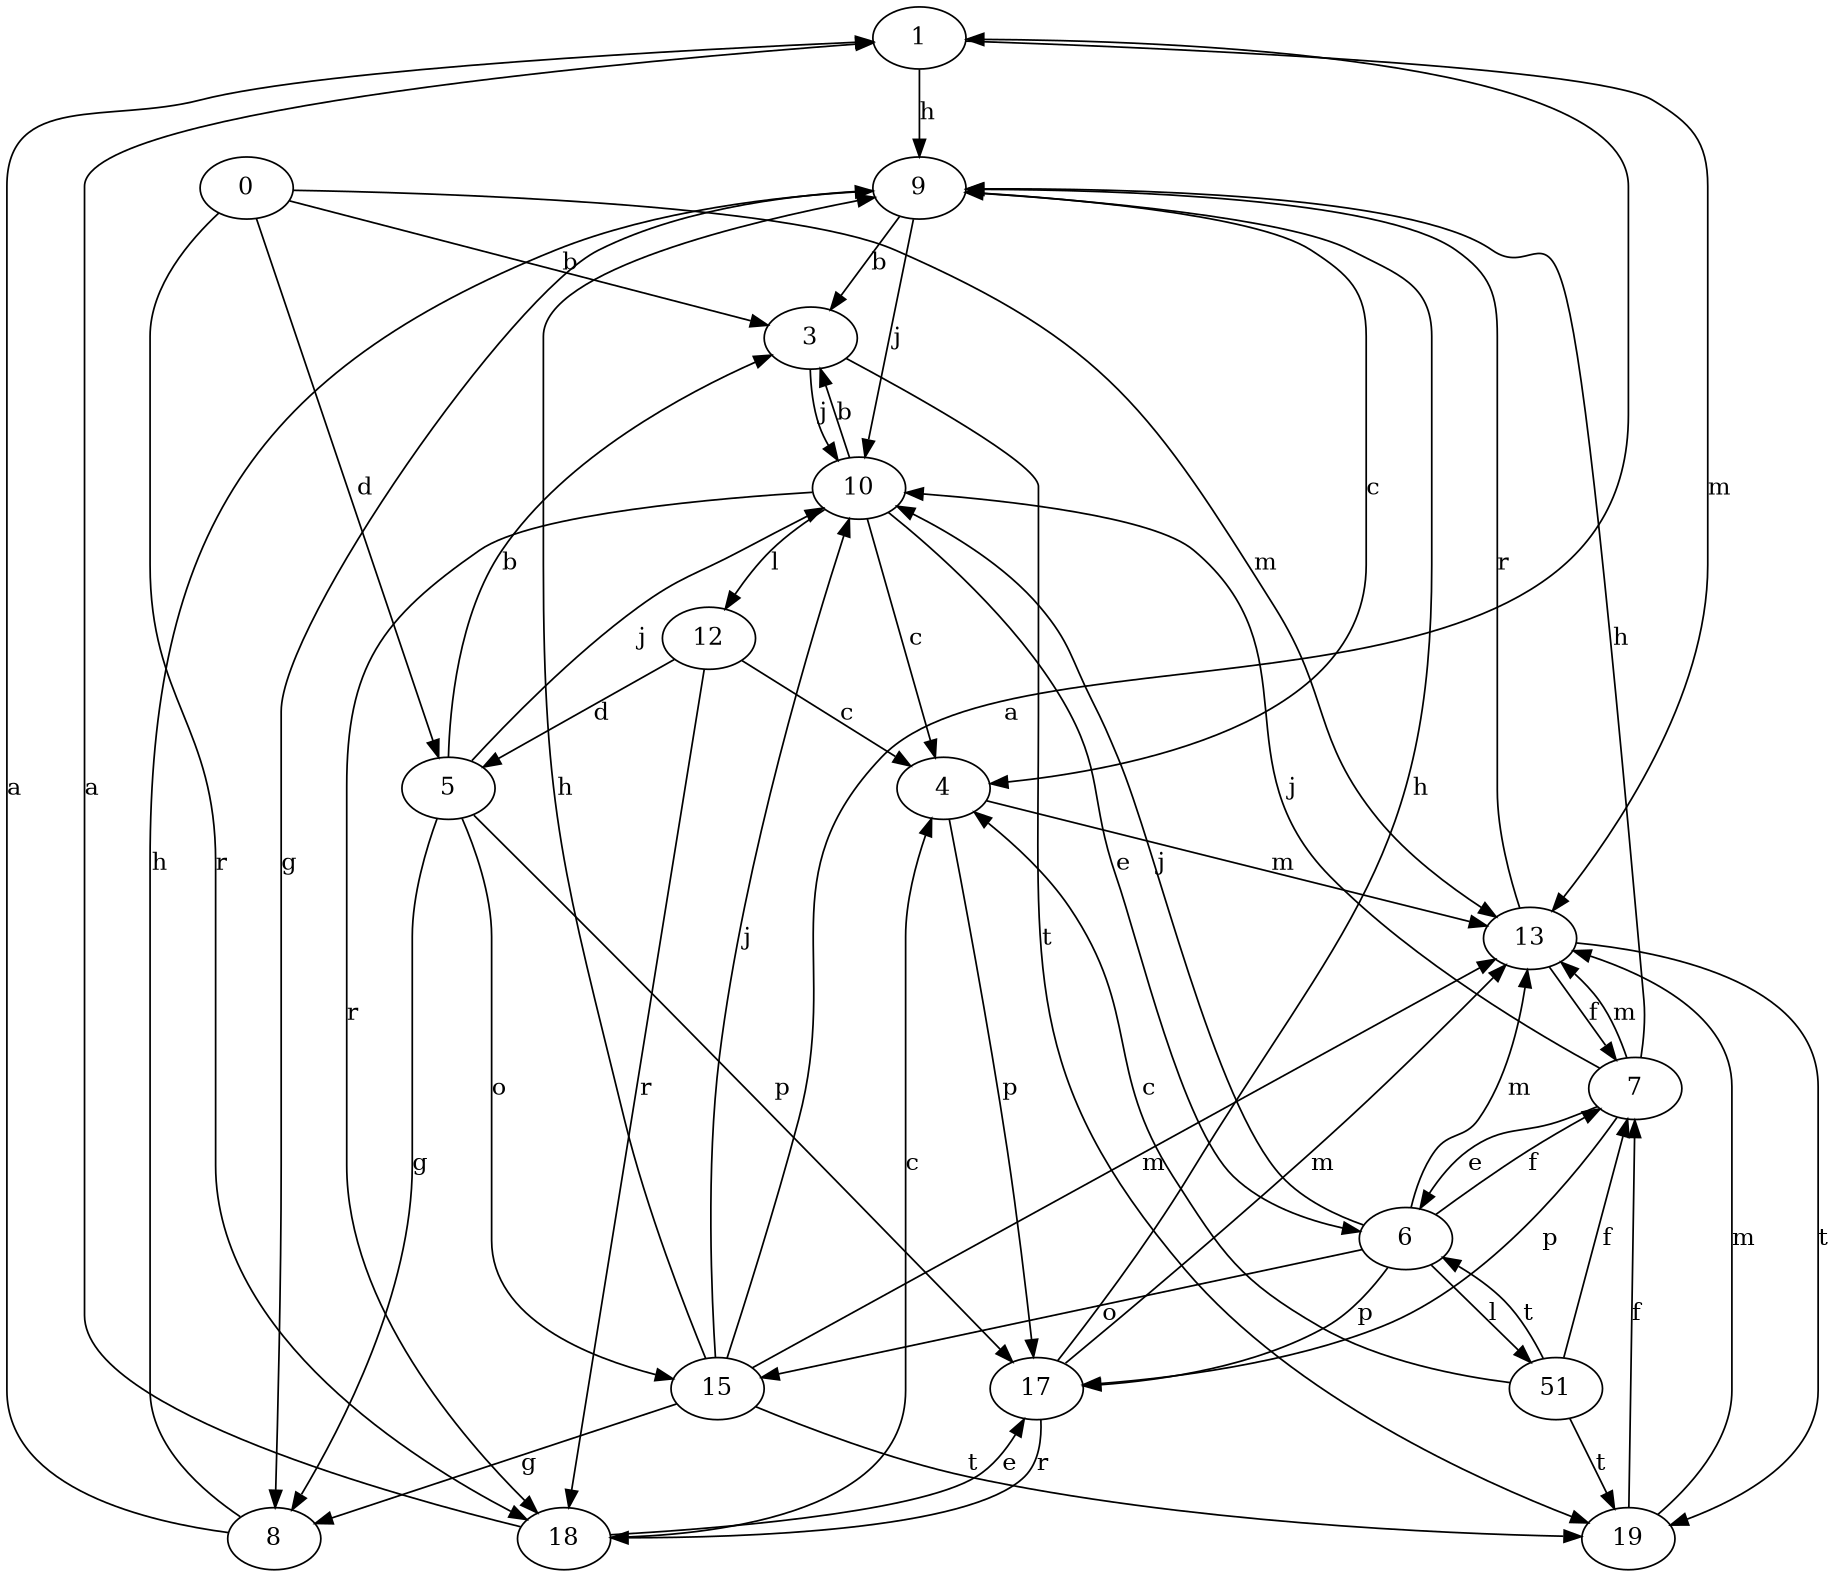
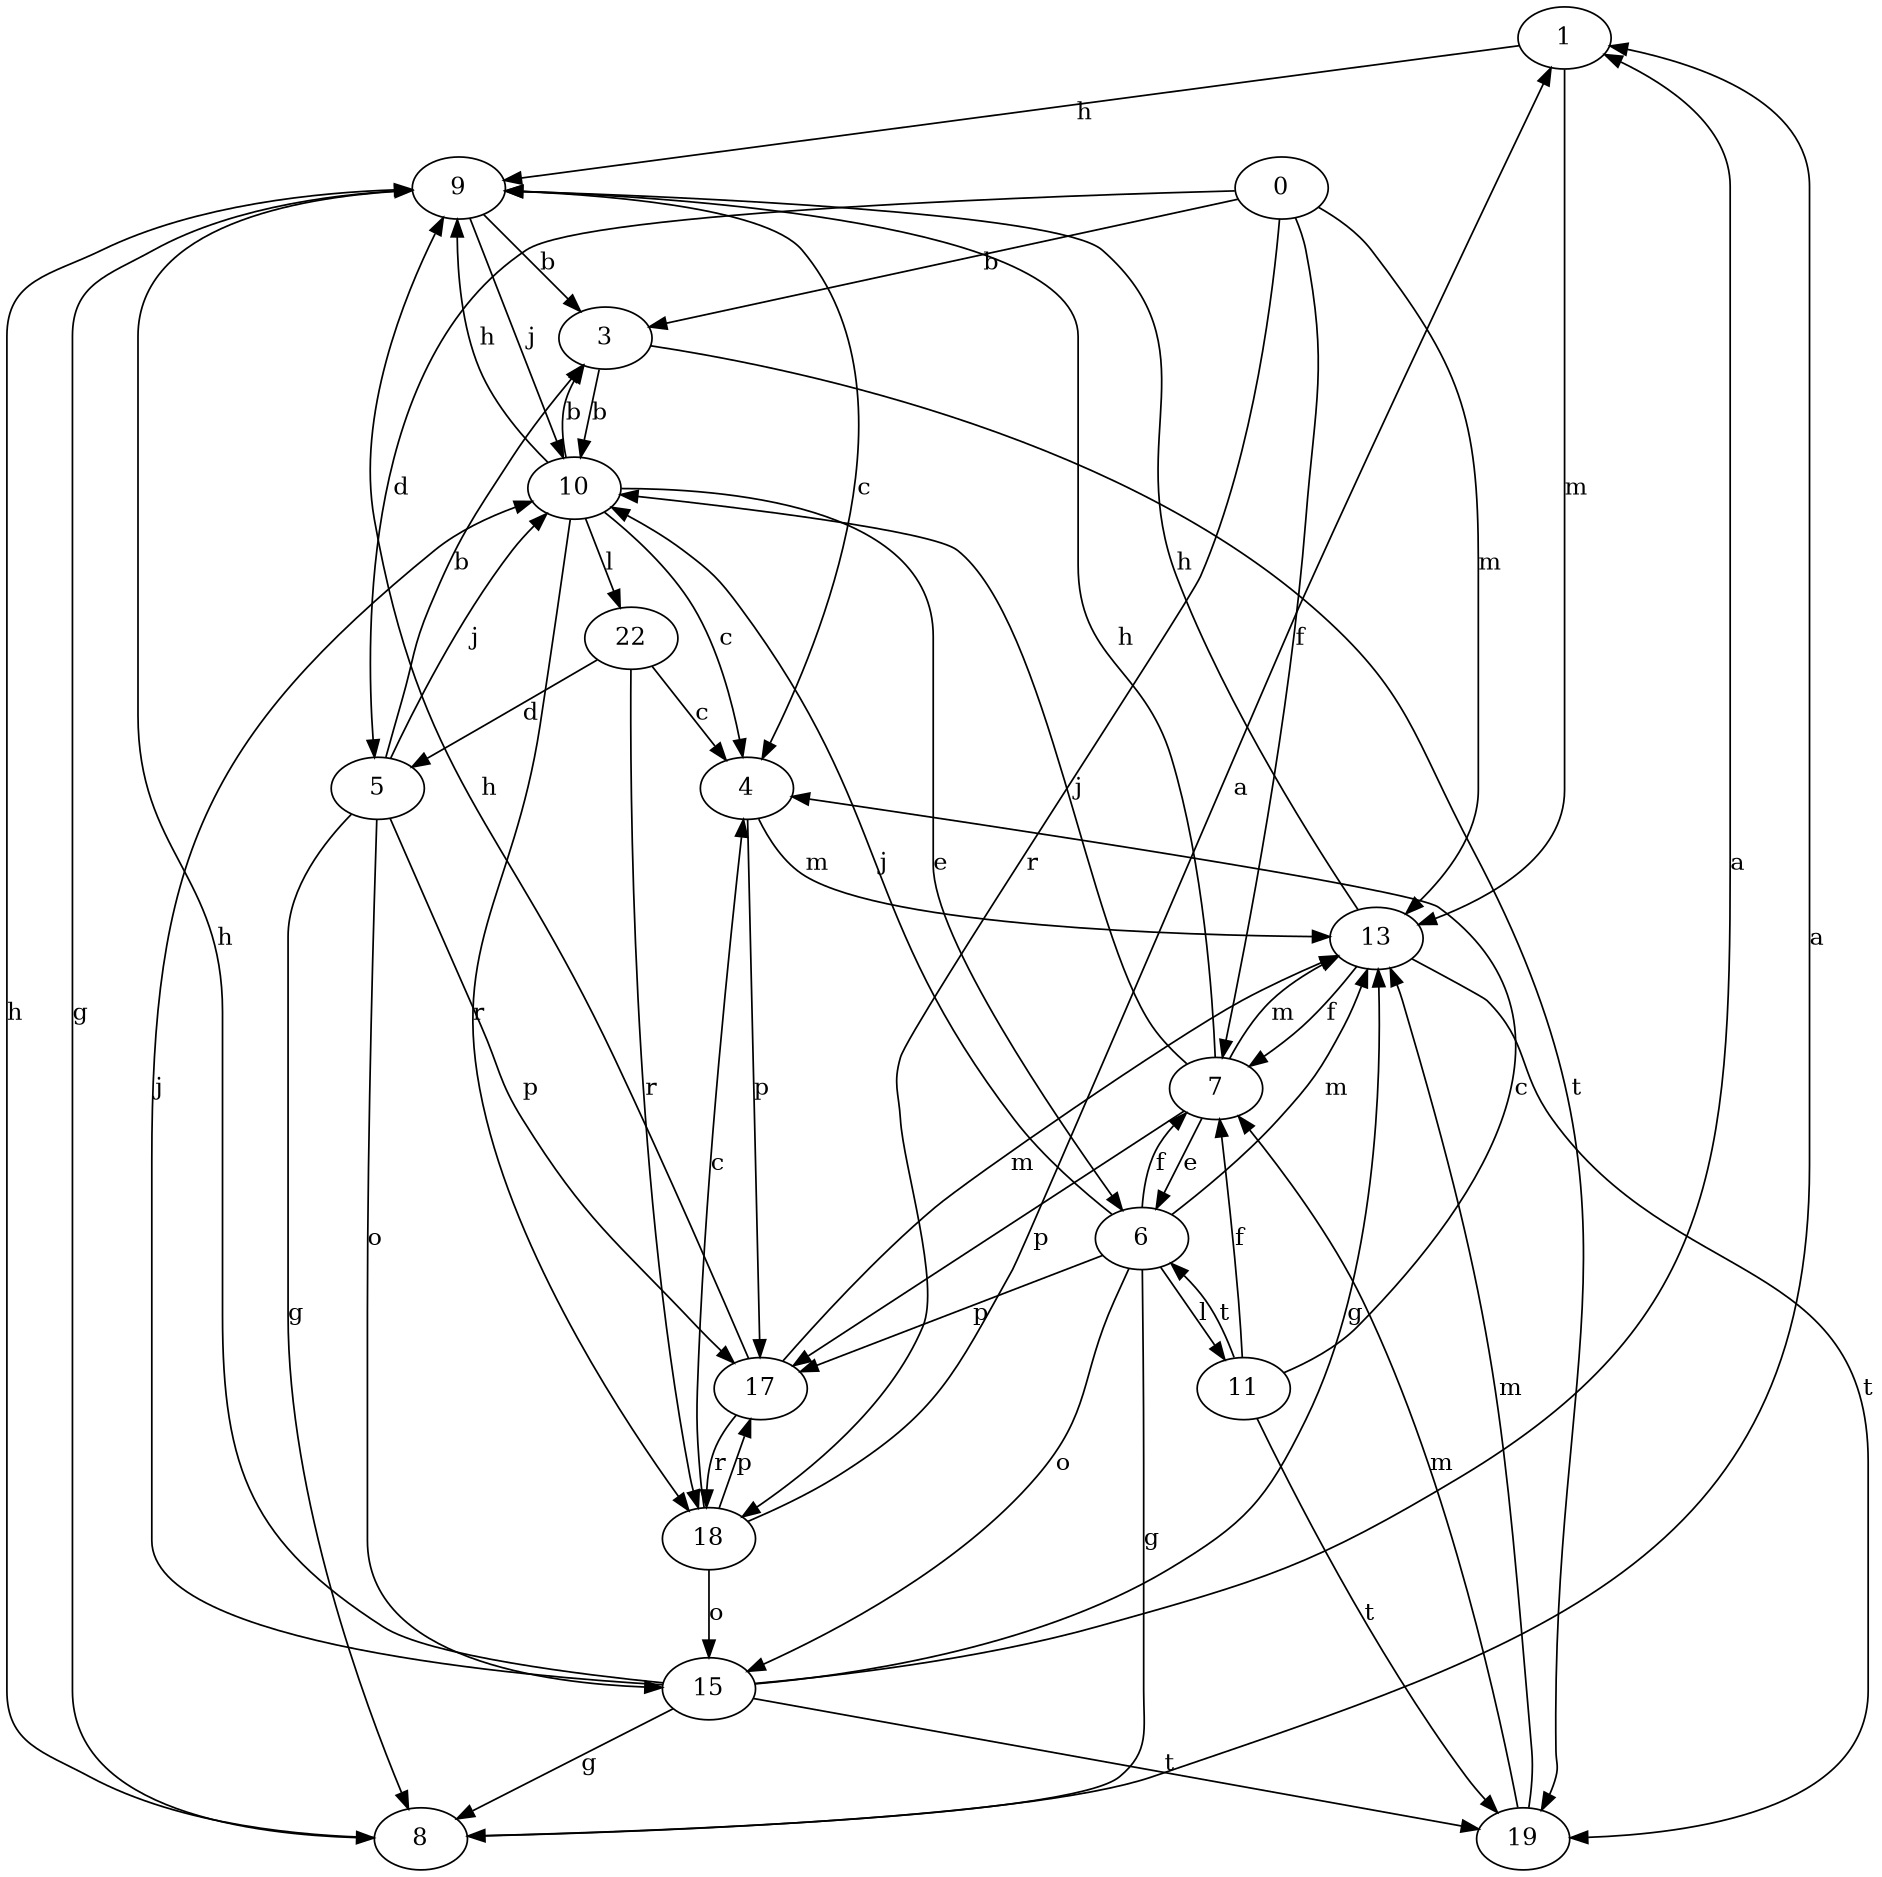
edge "10" -> "9": added, label "h"
edge "3" -> "10": label "j" -> "b"
edge "13" -> "9": label "r" -> "h"
node "12": label "12" -> "22"
edge "0" -> "7": added, label "f"
edge "15" -> "13": label "m" -> "g"
edge "19" -> "7": label "f" -> "m"
node "51": label "51" -> "11"
edge "18" -> "17": label "e" -> "p"
edge "18" -> "15": added, label "o"
edge "6" -> "8": added, label "g"
